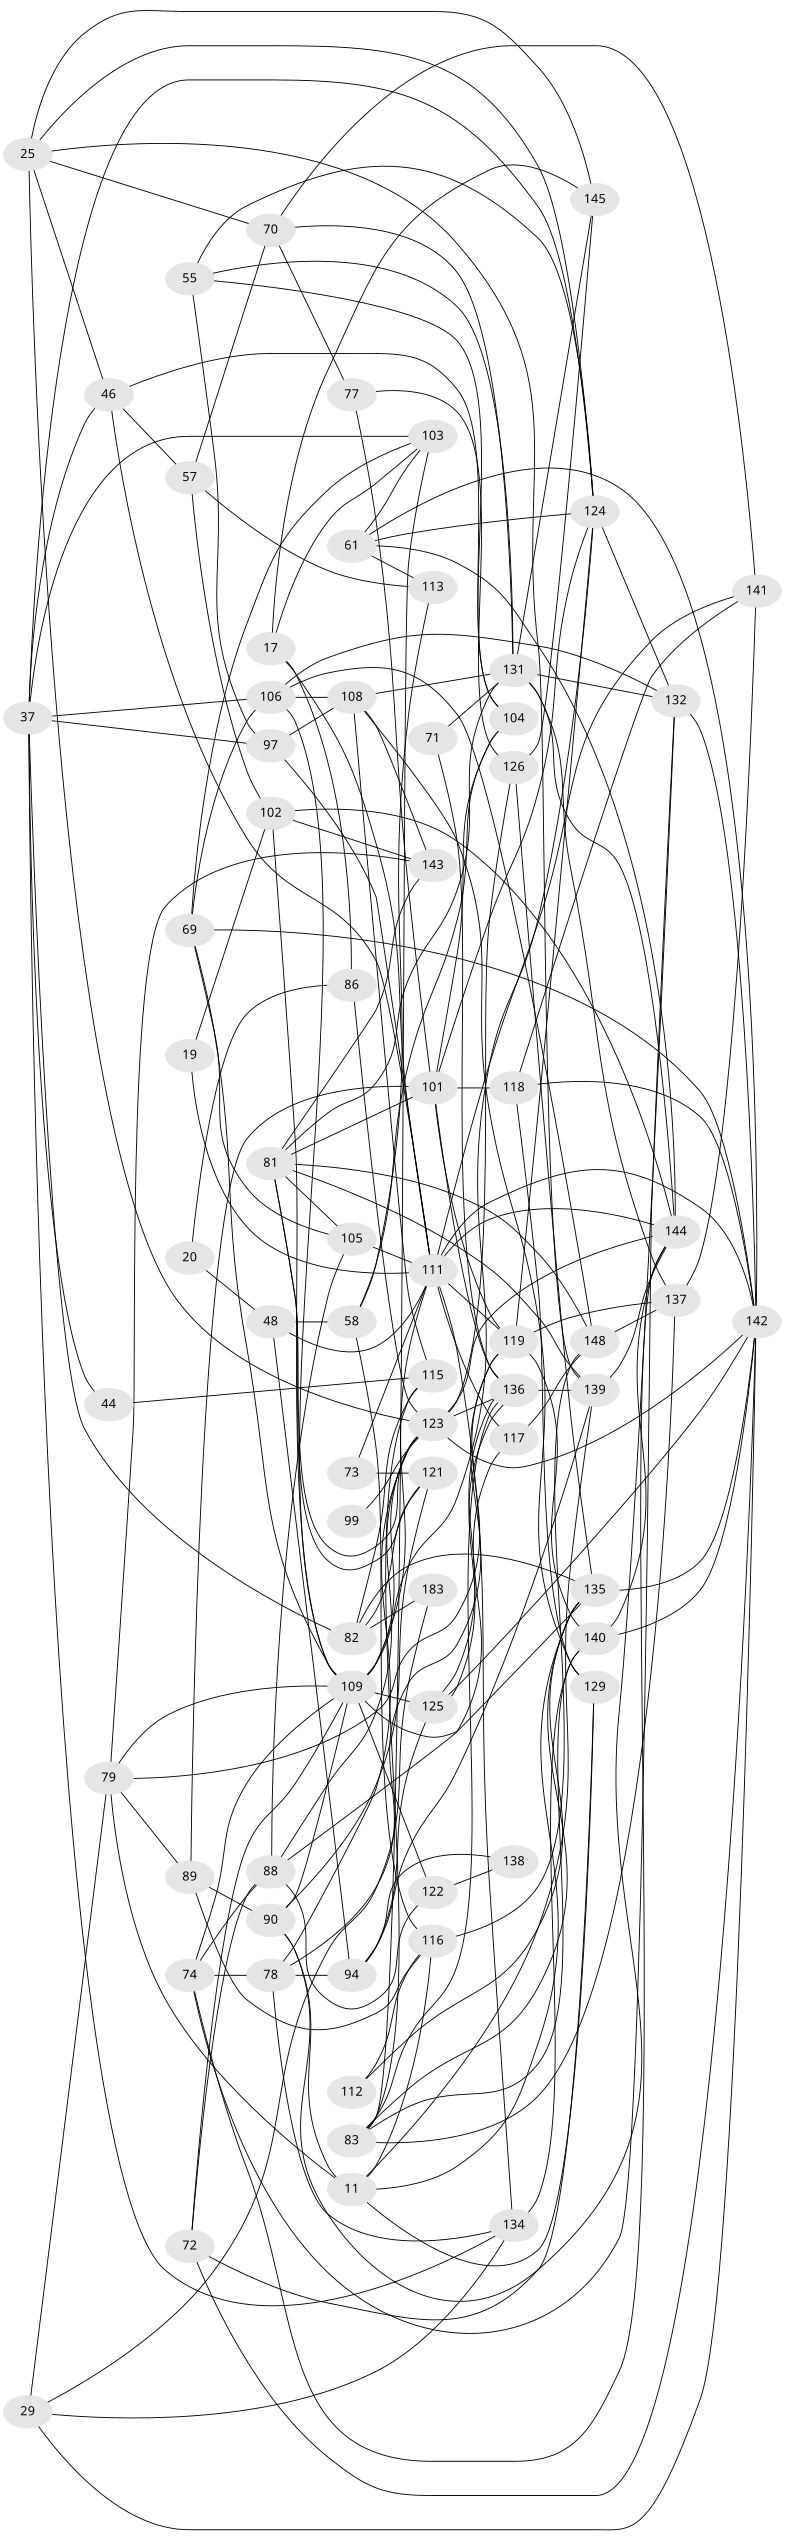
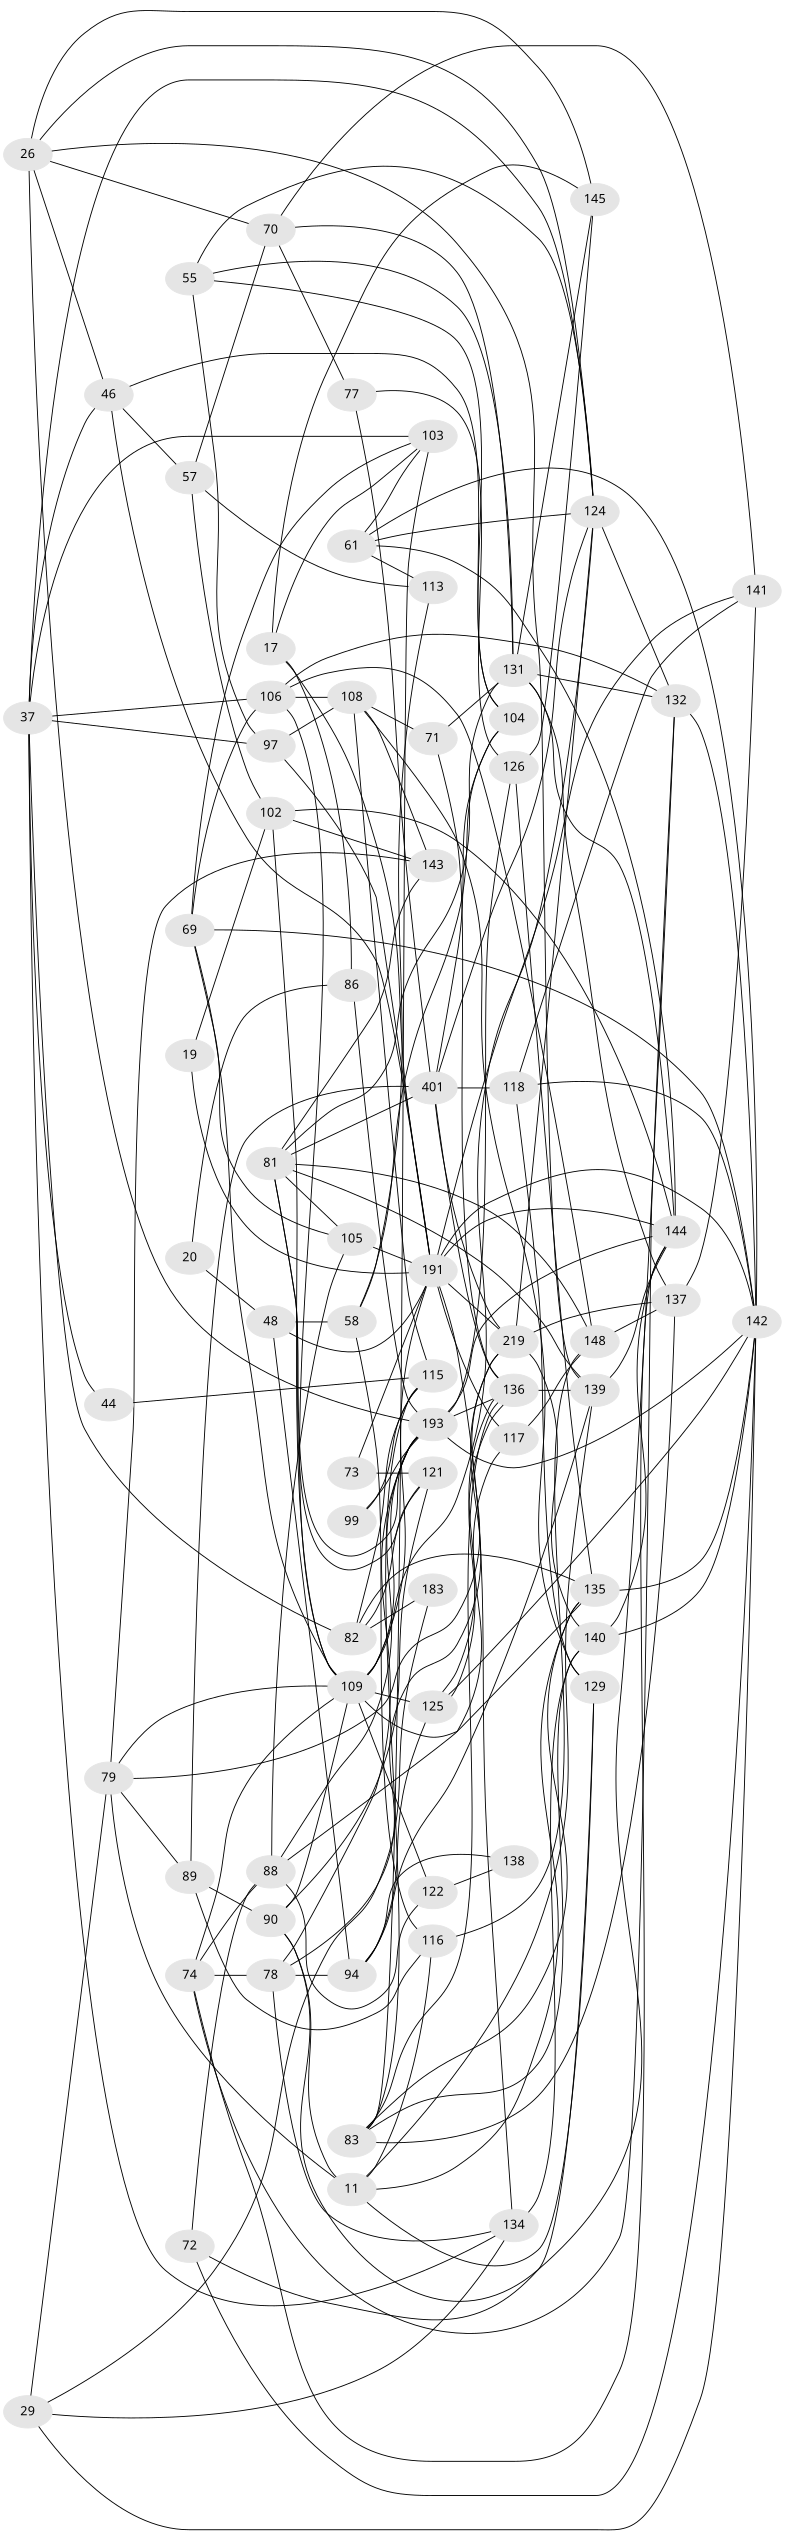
node "25": label "25" -> "26"
edge "131" -- "108": now "71" -- "108"
node "101": label "101" -> "401"
node "111": label "111" -> "191"
node "119": label "119" -> "219"
node "123": label "123" -> "193"
edge "115" -- "99": added
edge "109" -- "72": removed
node "112": removed
